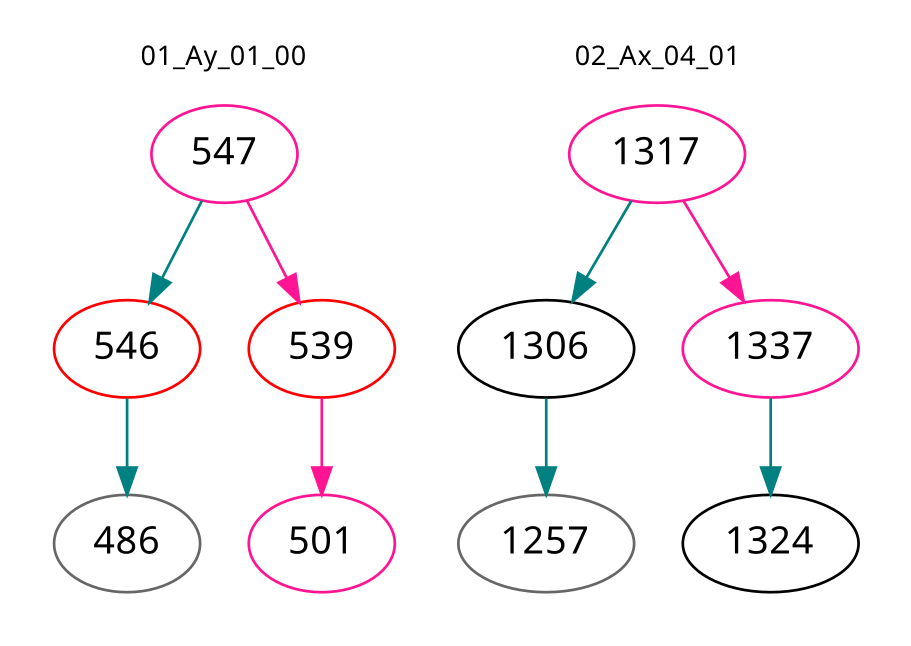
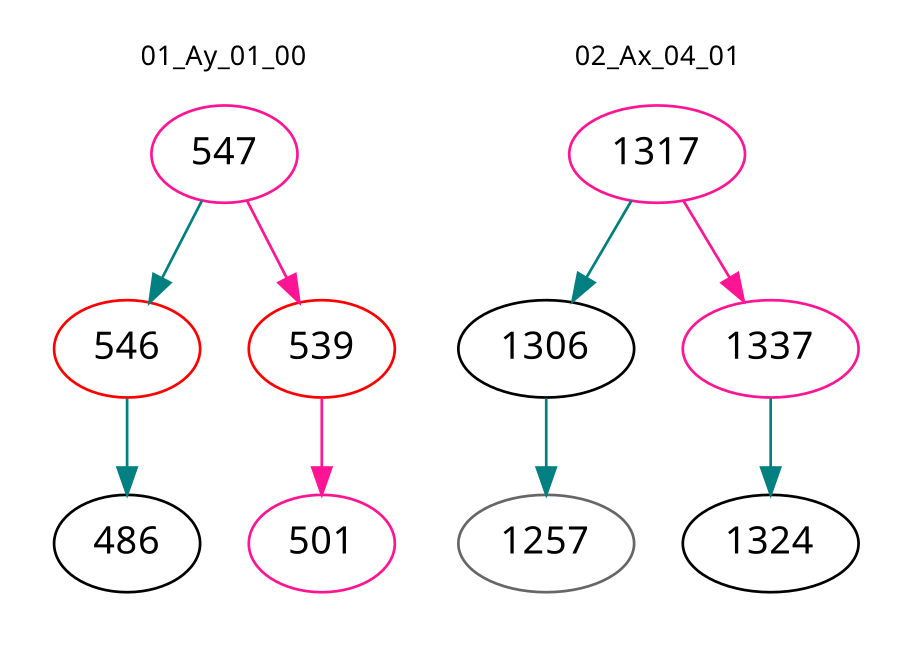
node "486": color gray40 -> black
